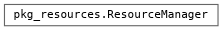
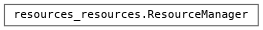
node "pkg_resources.ResourceManager": label "pkg_resources.ResourceManager" -> "resources_resources.ResourceManager"
